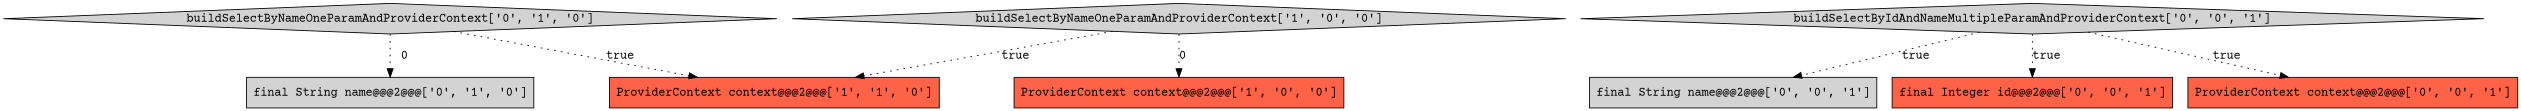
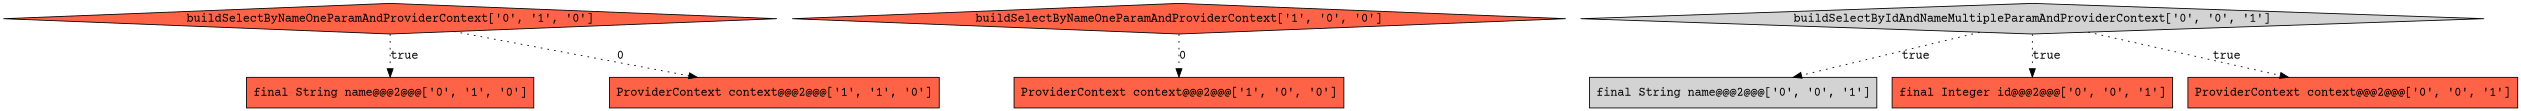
node "buildSelectByNameOneParamAndProviderContext['0', '1', '0']": fillcolor lightgray -> tomato
node "buildSelectByNameOneParamAndProviderContext['1', '0', '0']": fillcolor lightgray -> tomato
edge "buildSelectByNameOneParamAndProviderContext['1', '0', '0']" -> "ProviderContext context@@@2@@@['1', '1', '0']": removed, label "true"
edge "buildSelectByNameOneParamAndProviderContext['0', '1', '0']" -> "final String name@@@2@@@['0', '1', '0']": label "0" -> "true"
edge "buildSelectByNameOneParamAndProviderContext['0', '1', '0']" -> "ProviderContext context@@@2@@@['1', '1', '0']": label "true" -> "0"
node "final String name@@@2@@@['0', '1', '0']": fillcolor lightgray -> tomato
